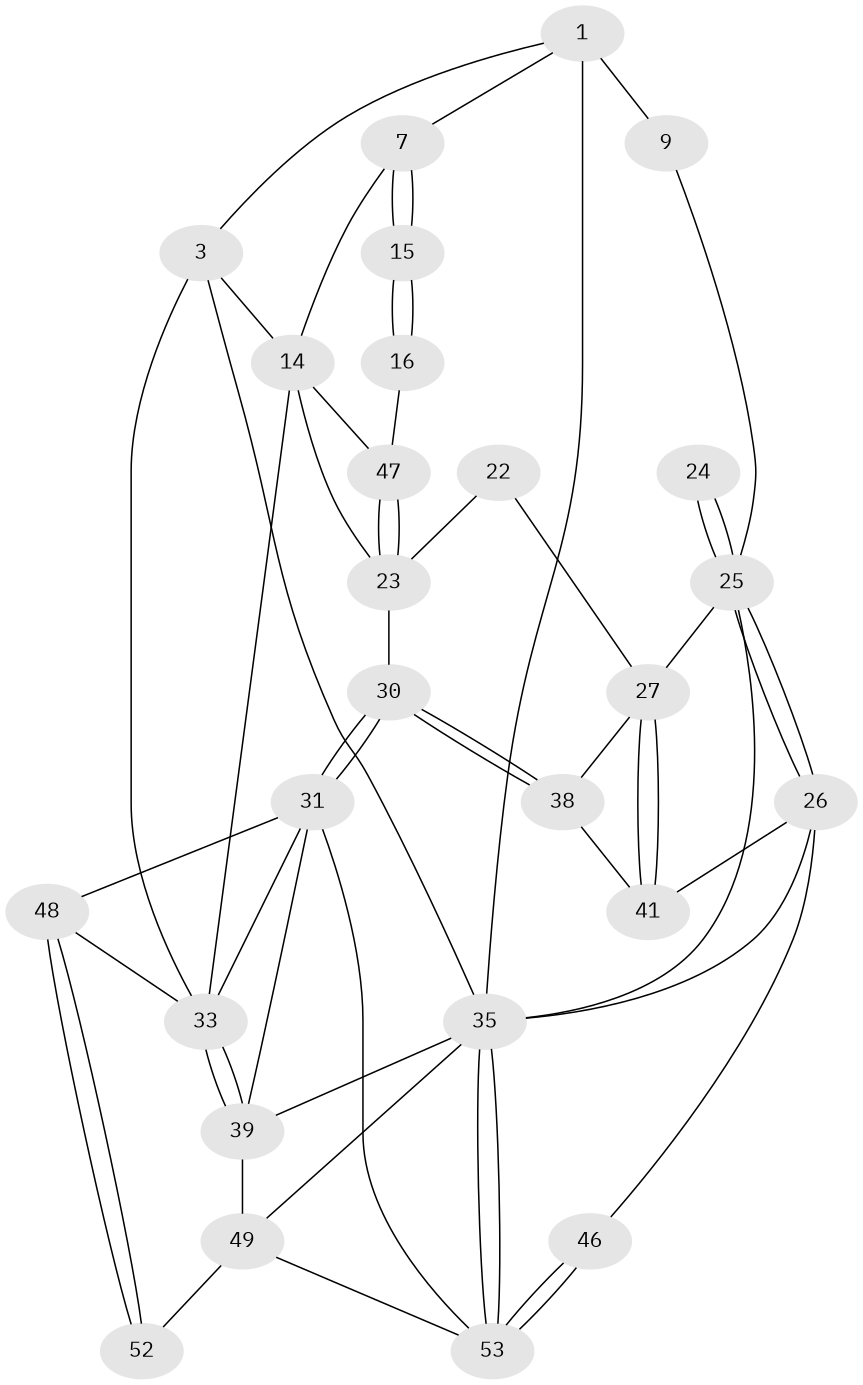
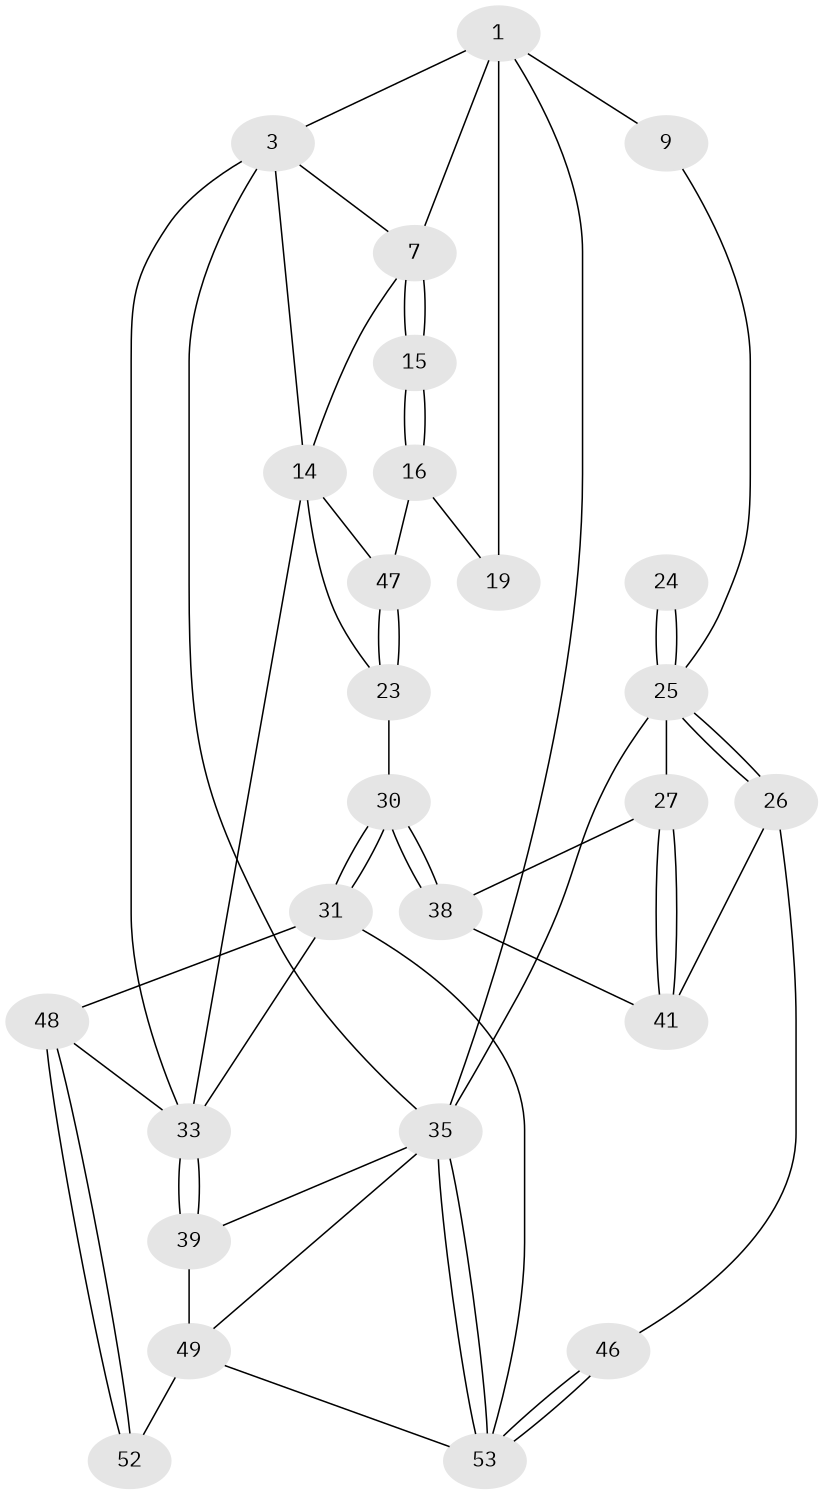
edge "3" -- "7": added
node "22": removed
node "19": added
edge "31" -- "39": removed
edge "26" -- "35": removed
